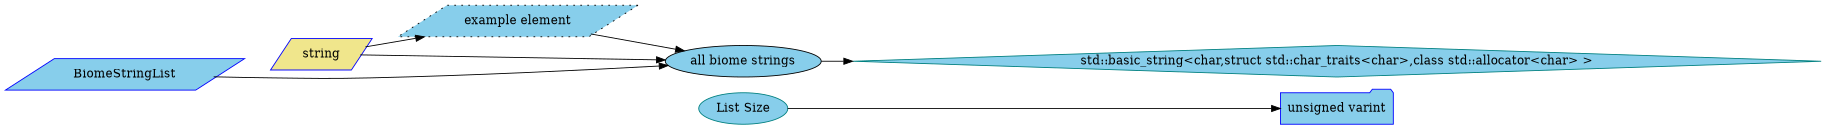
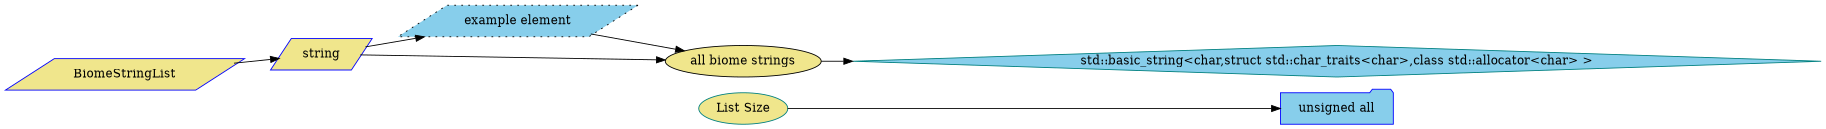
node "all biome strings": fillcolor skyblue -> khaki
node "BiomeStringList": fillcolor skyblue -> khaki
edge "BiomeStringList" -> "all biome strings": now "BiomeStringList" -> "string"
node "List Size": fillcolor skyblue -> khaki
node "unsigned varint": label "unsigned varint" -> "unsigned all"
